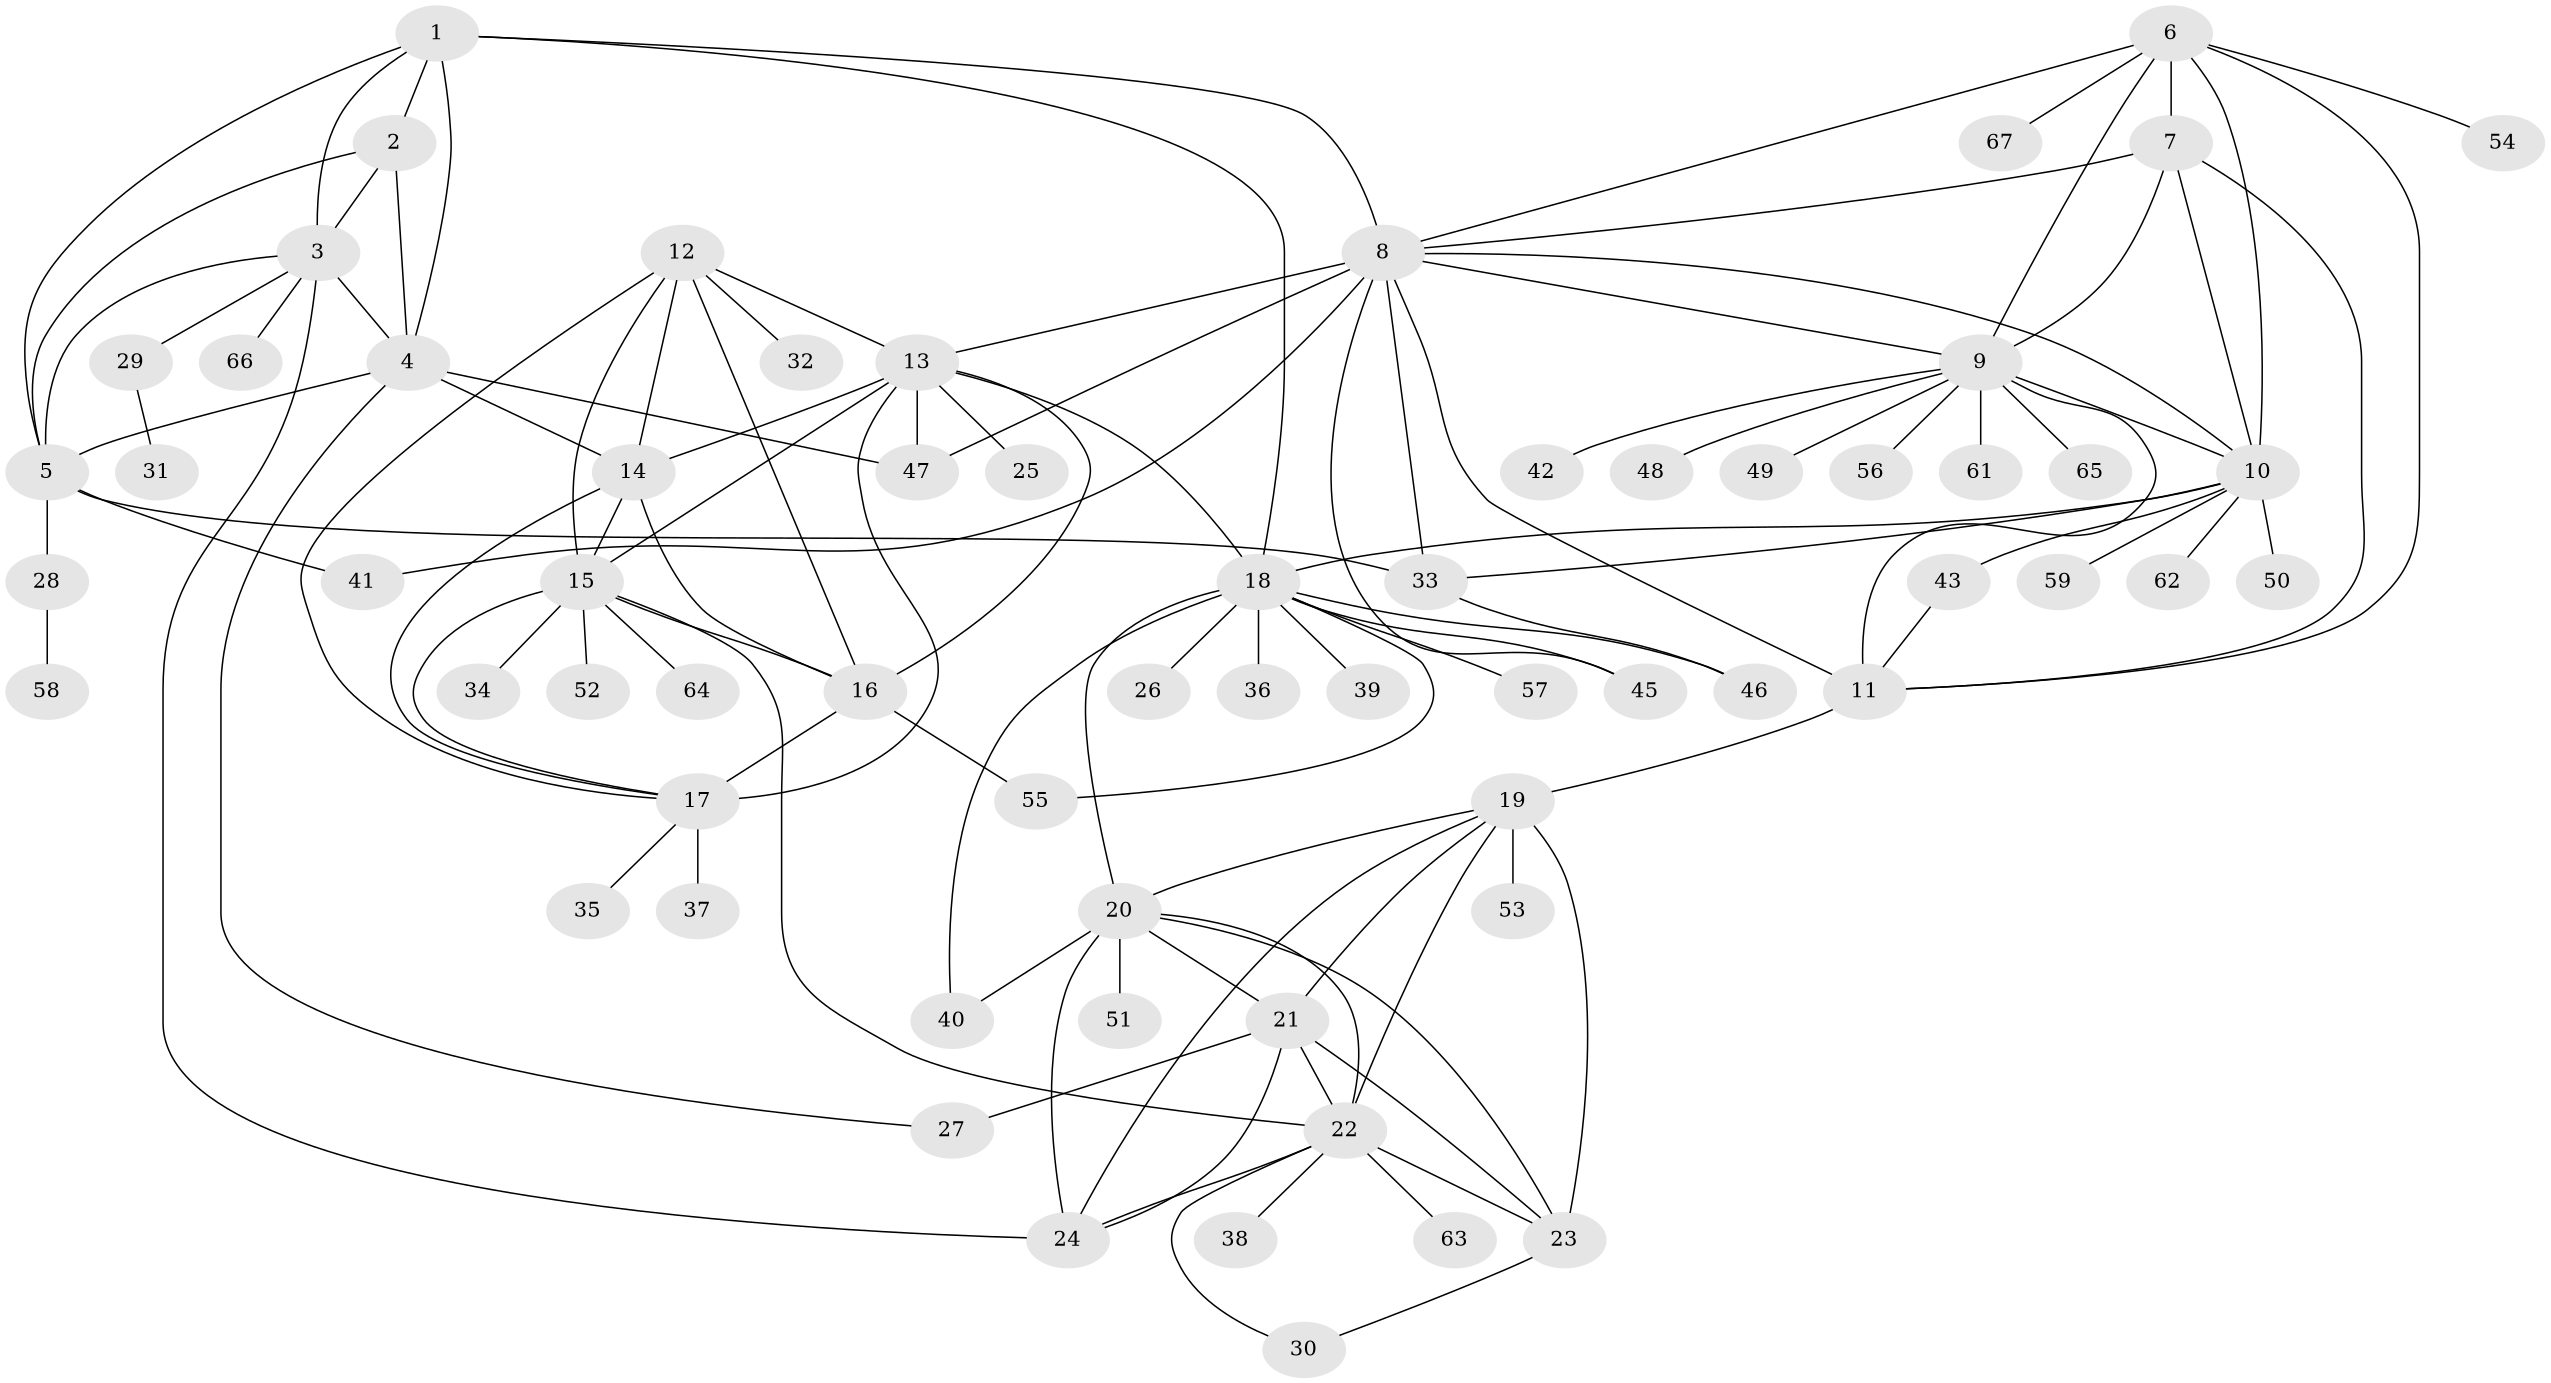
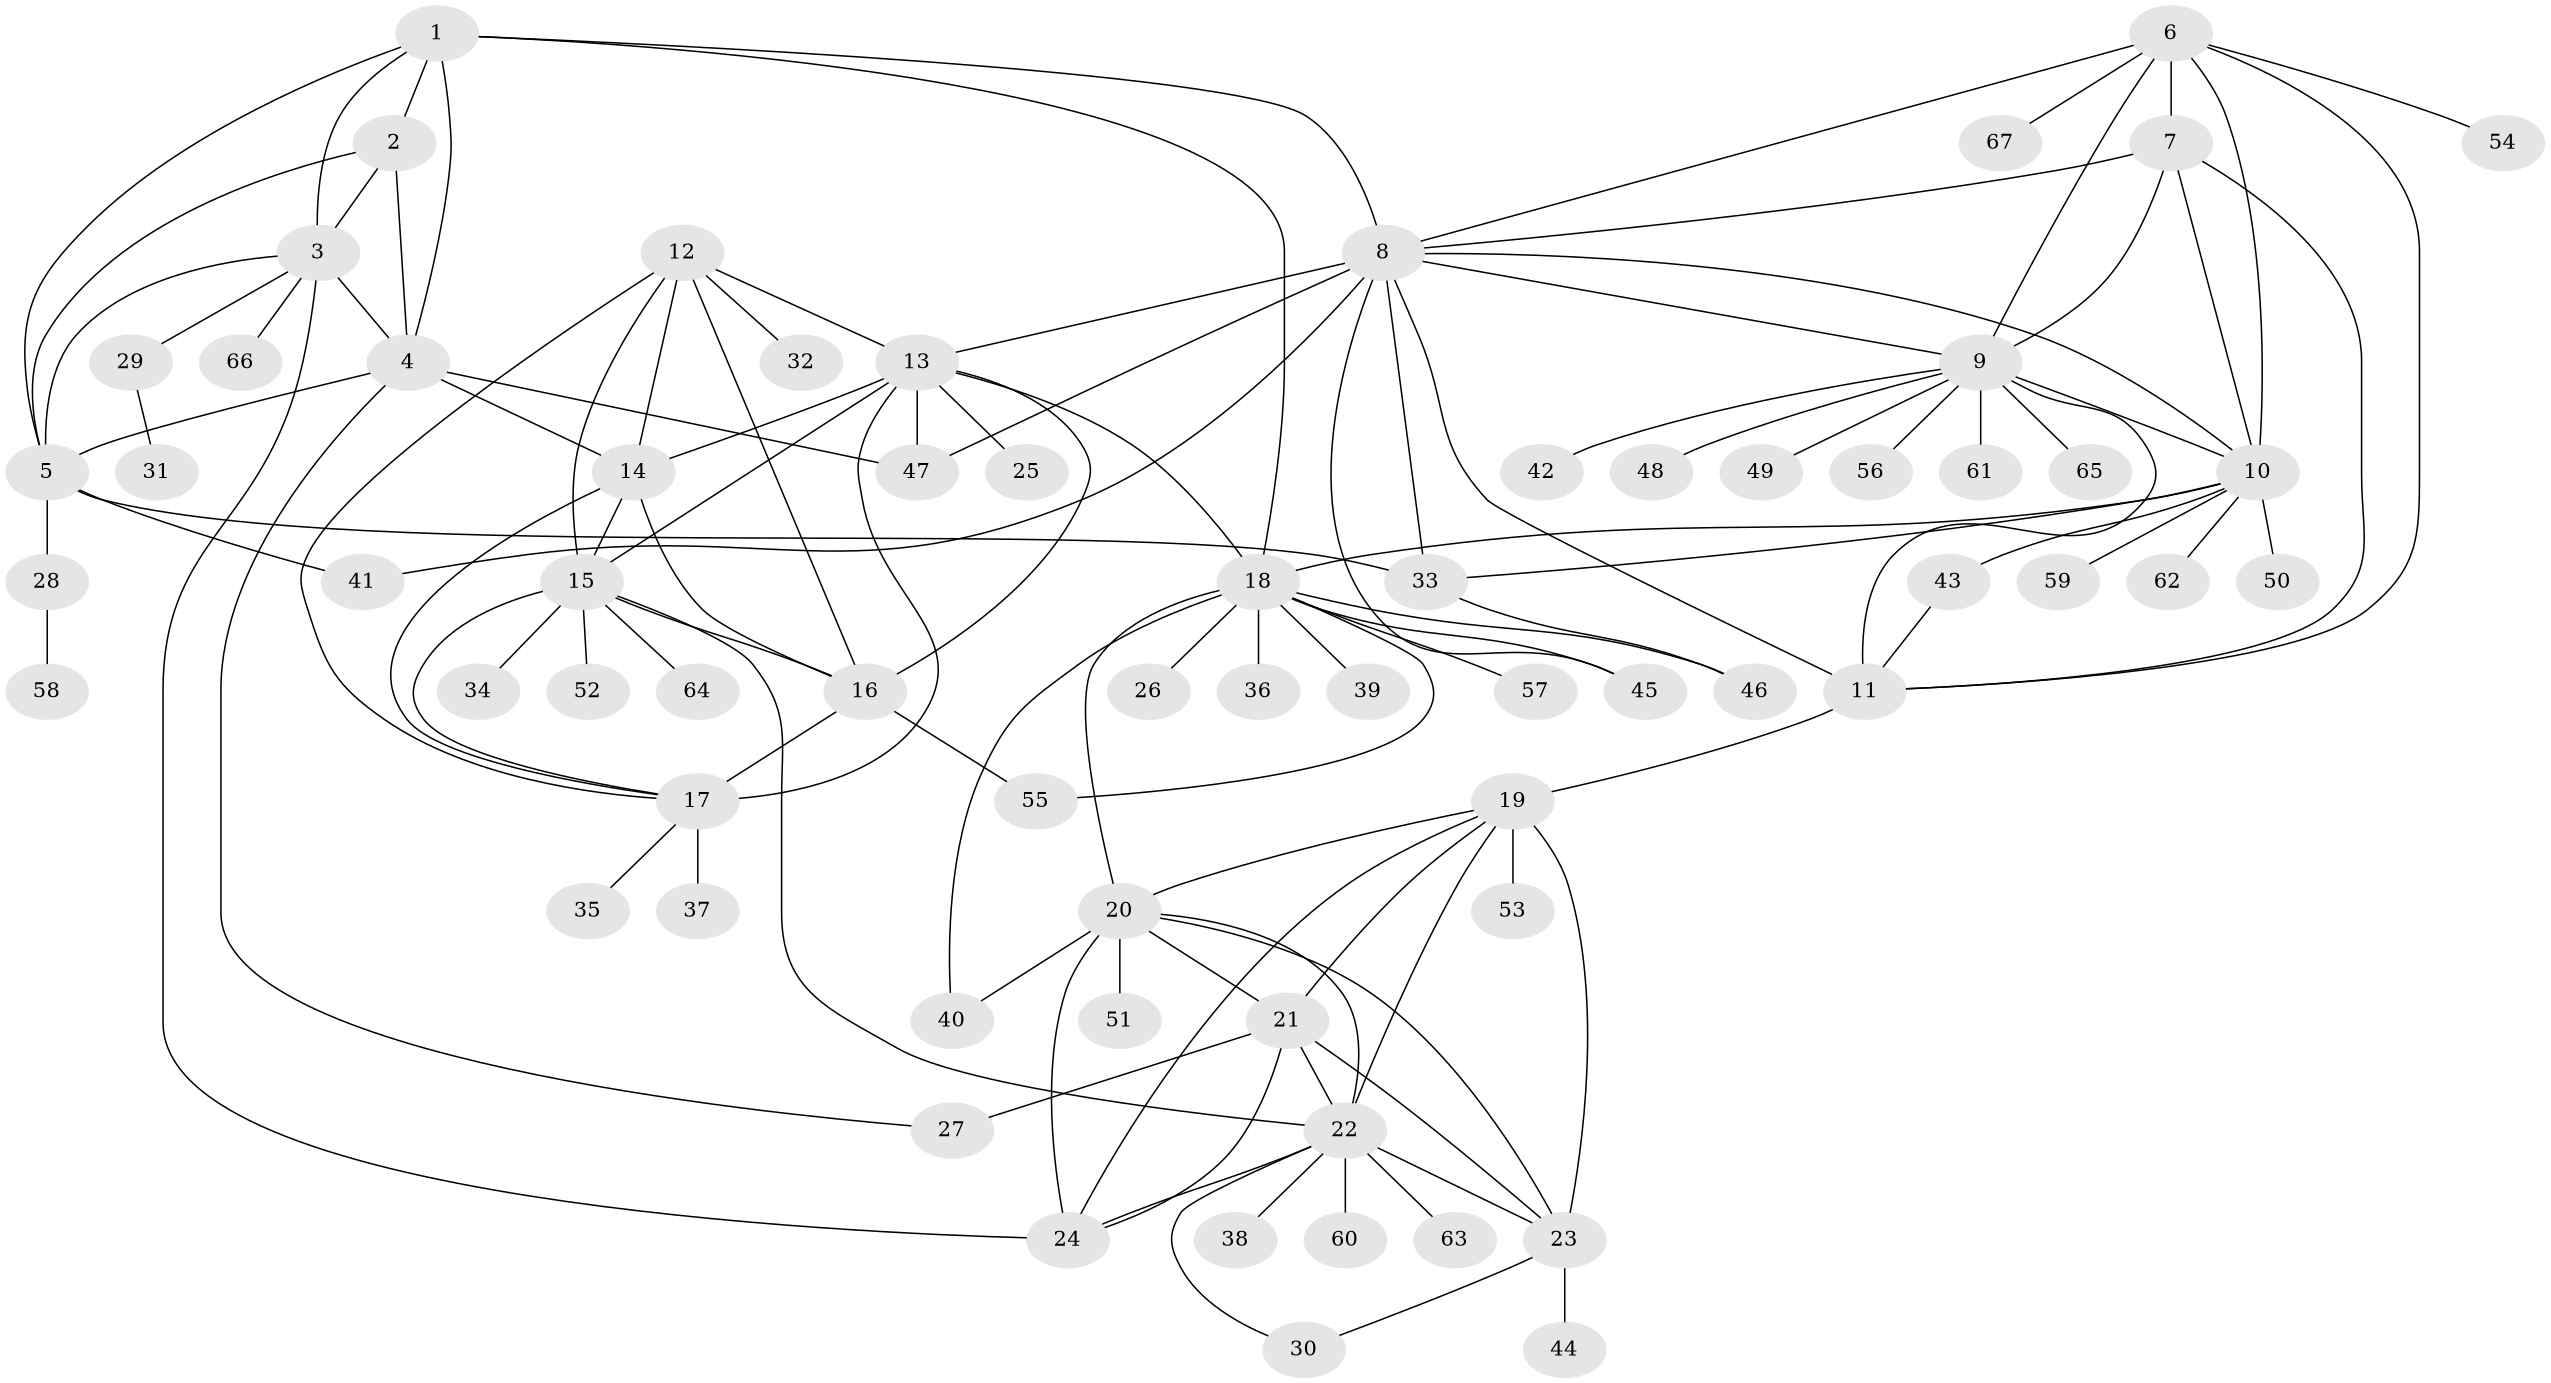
node "60": added
node "44": added
